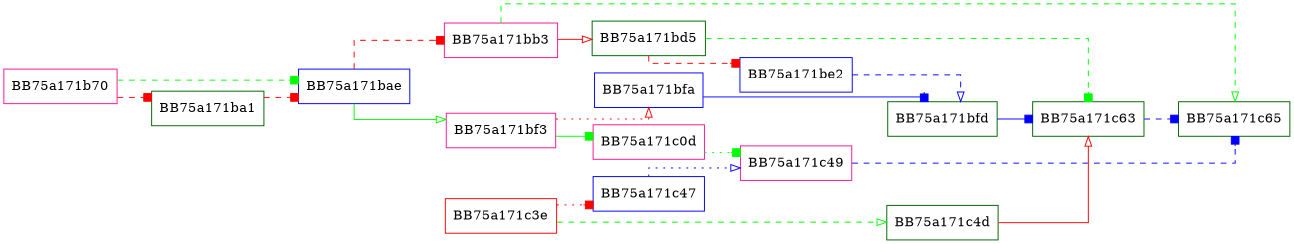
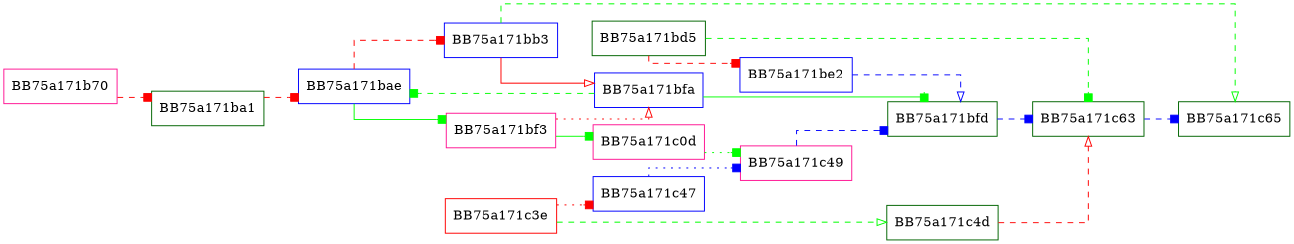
edge "BB75a171bb3" -> "BB75a171bd5": now "BB75a171bb3" -> "BB75a171bfa"
node "BB75a171bb3": color deeppink -> blue
edge "BB75a171b70" -> "BB75a171bae": now "BB75a171bfa" -> "BB75a171bae"
edge "BB75a171bfa" -> "BB75a171bfd": color blue -> green
edge "BB75a171bae" -> "BB75a171bf3": arrowhead onormal -> box
edge "BB75a171bfd" -> "BB75a171c63": style solid -> dashed
edge "BB75a171c49" -> "BB75a171c65": now "BB75a171c49" -> "BB75a171bfd"
edge "BB75a171c47" -> "BB75a171c49": arrowhead onormal -> box
edge "BB75a171c4d" -> "BB75a171c63": style solid -> dashed
